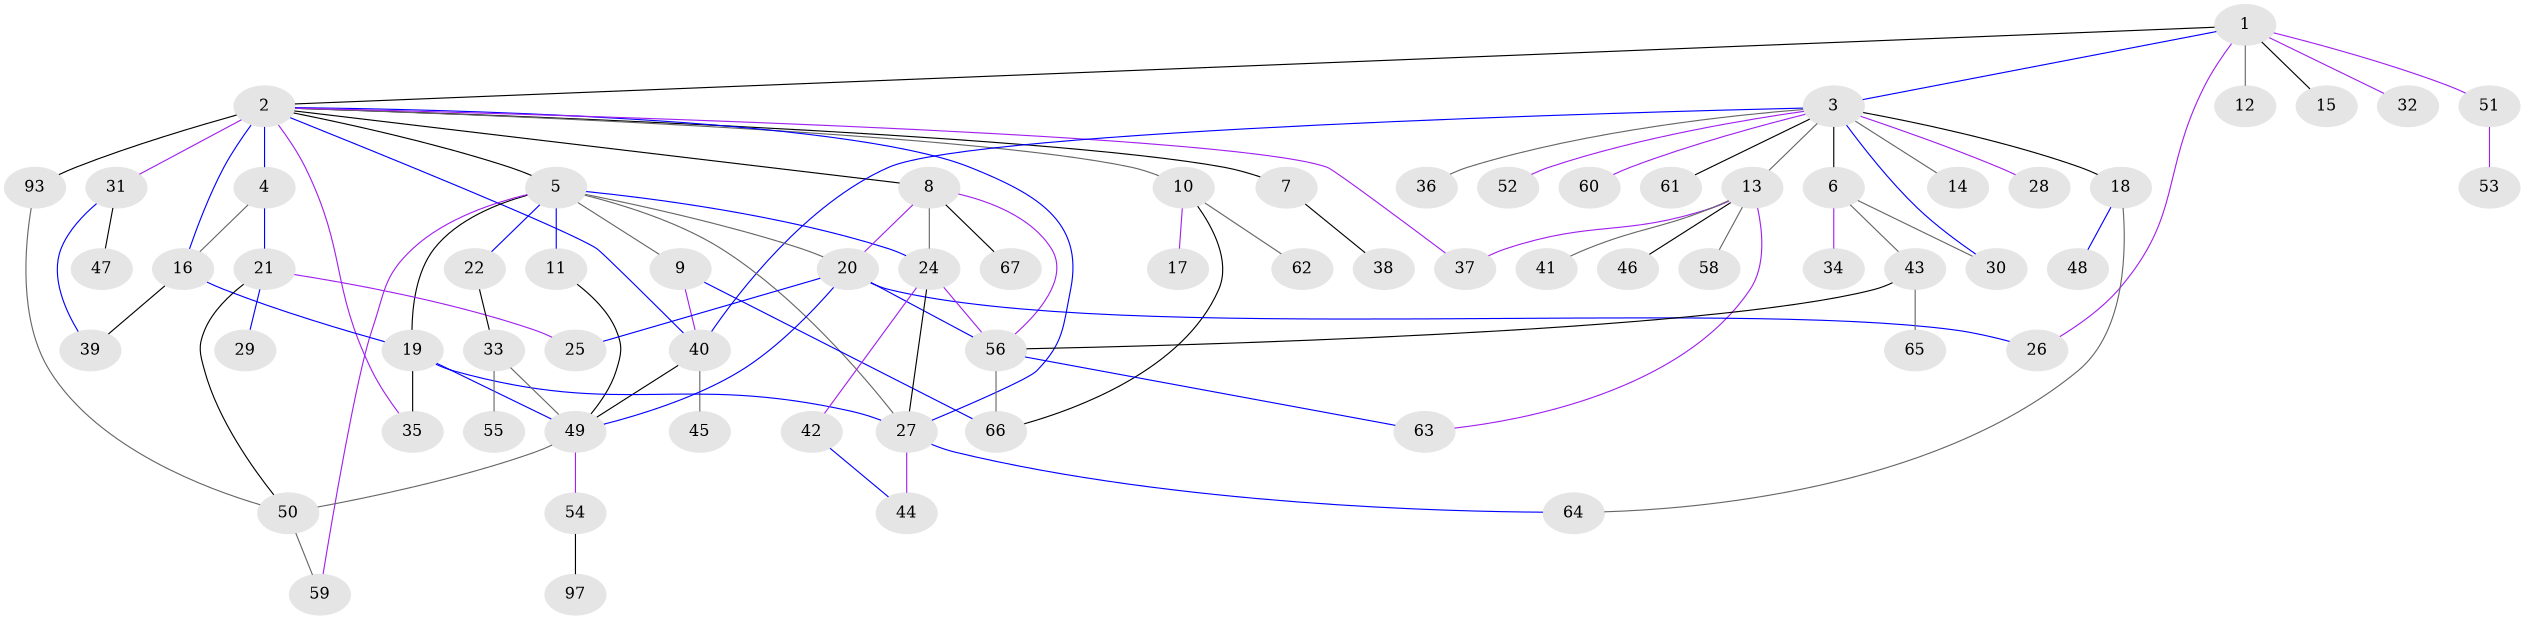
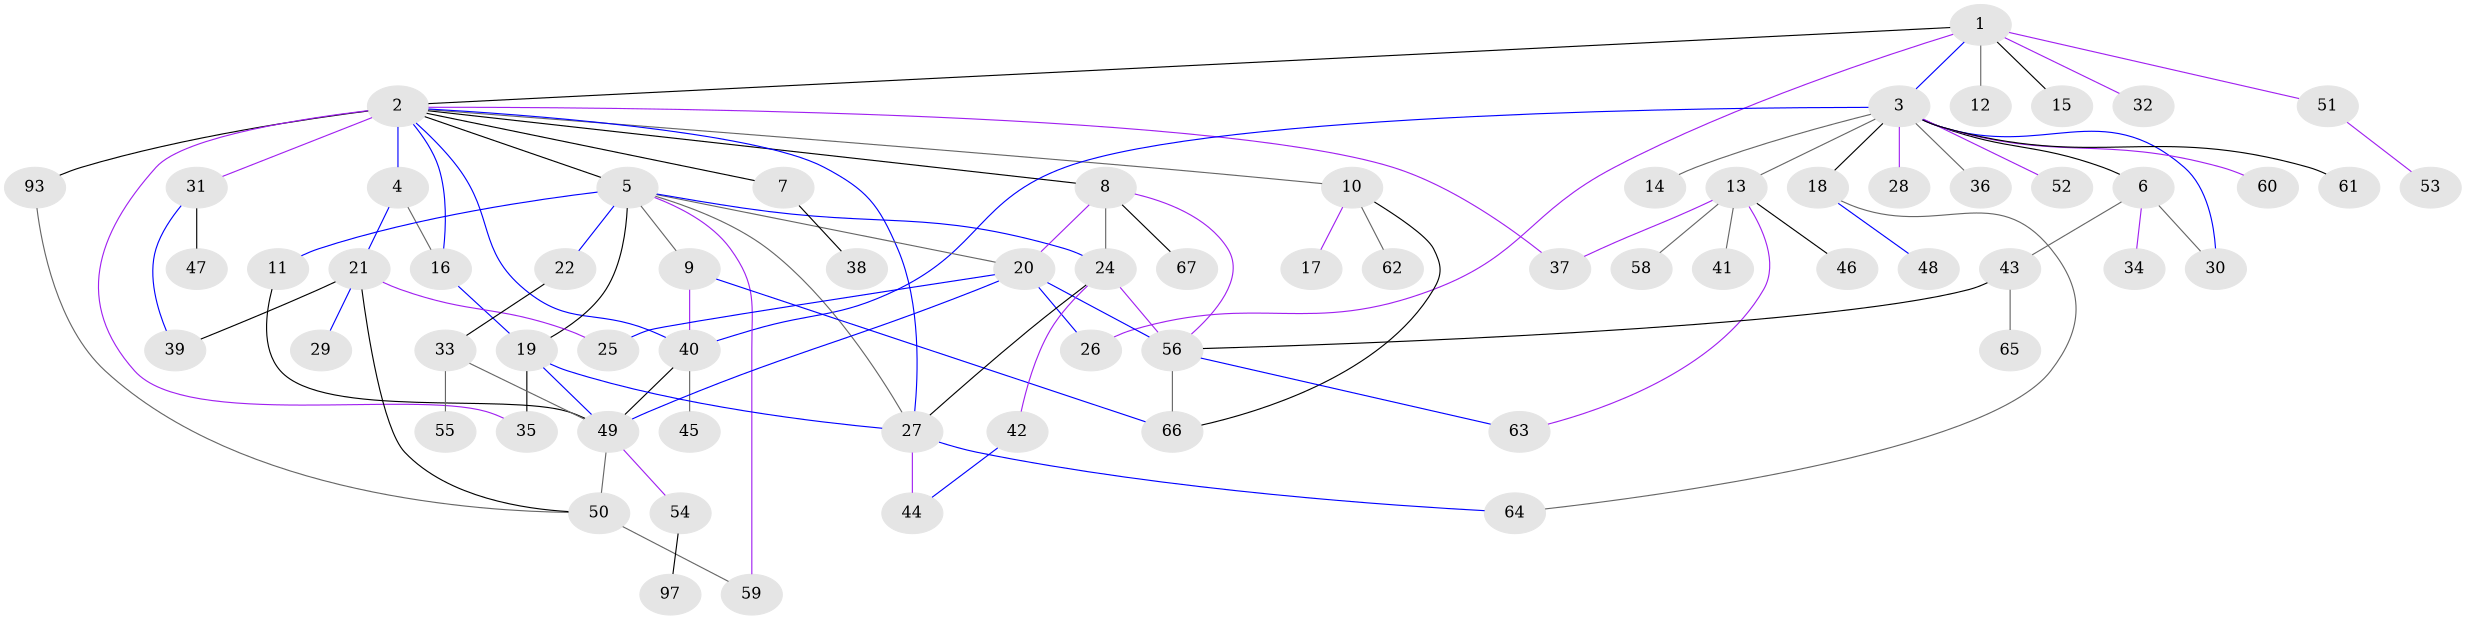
edge "16" -- "39": now "21" -- "39"
